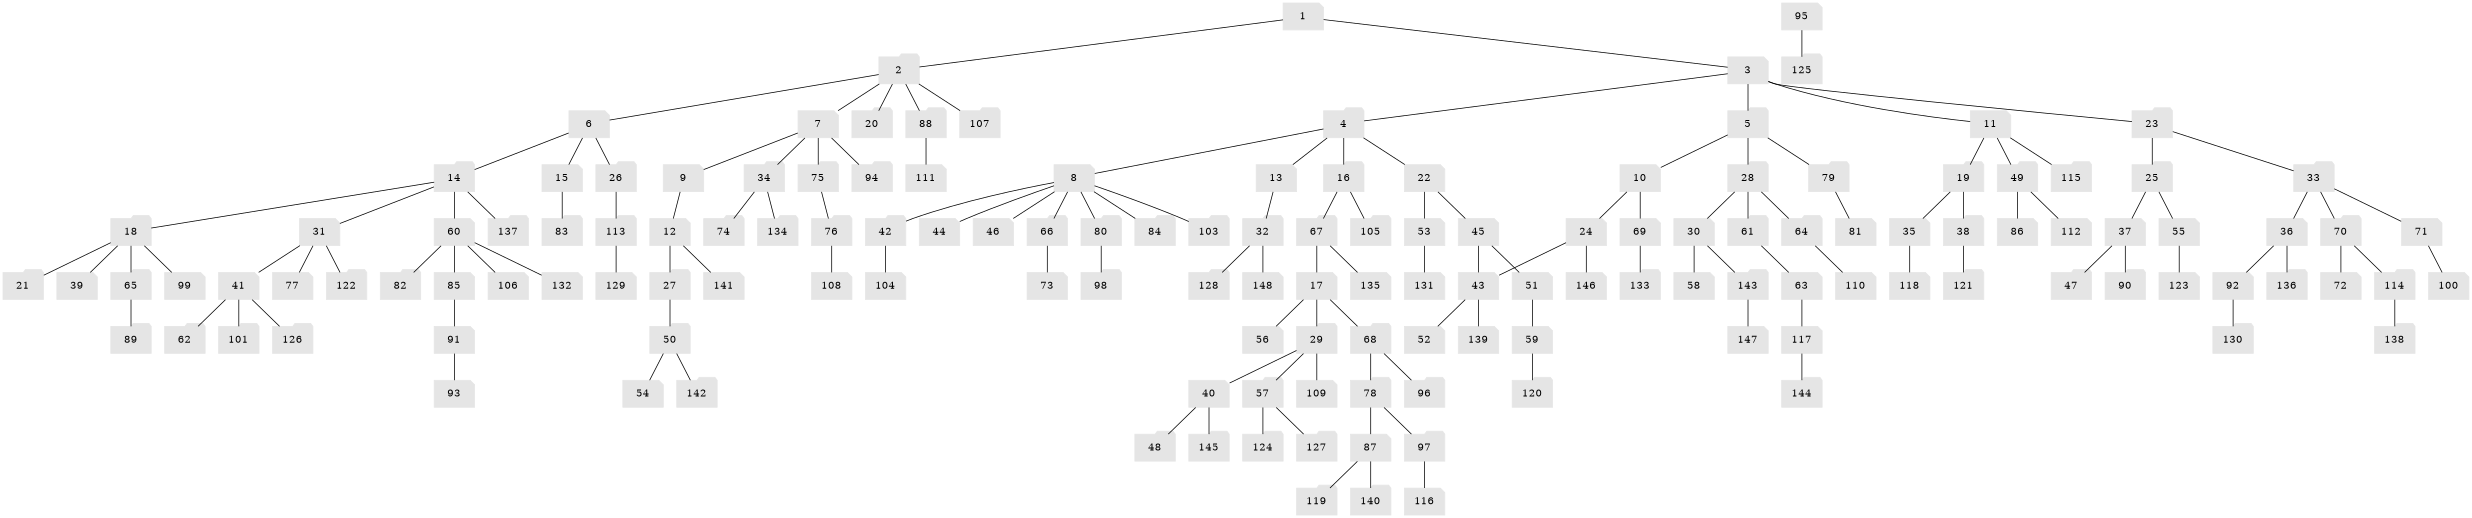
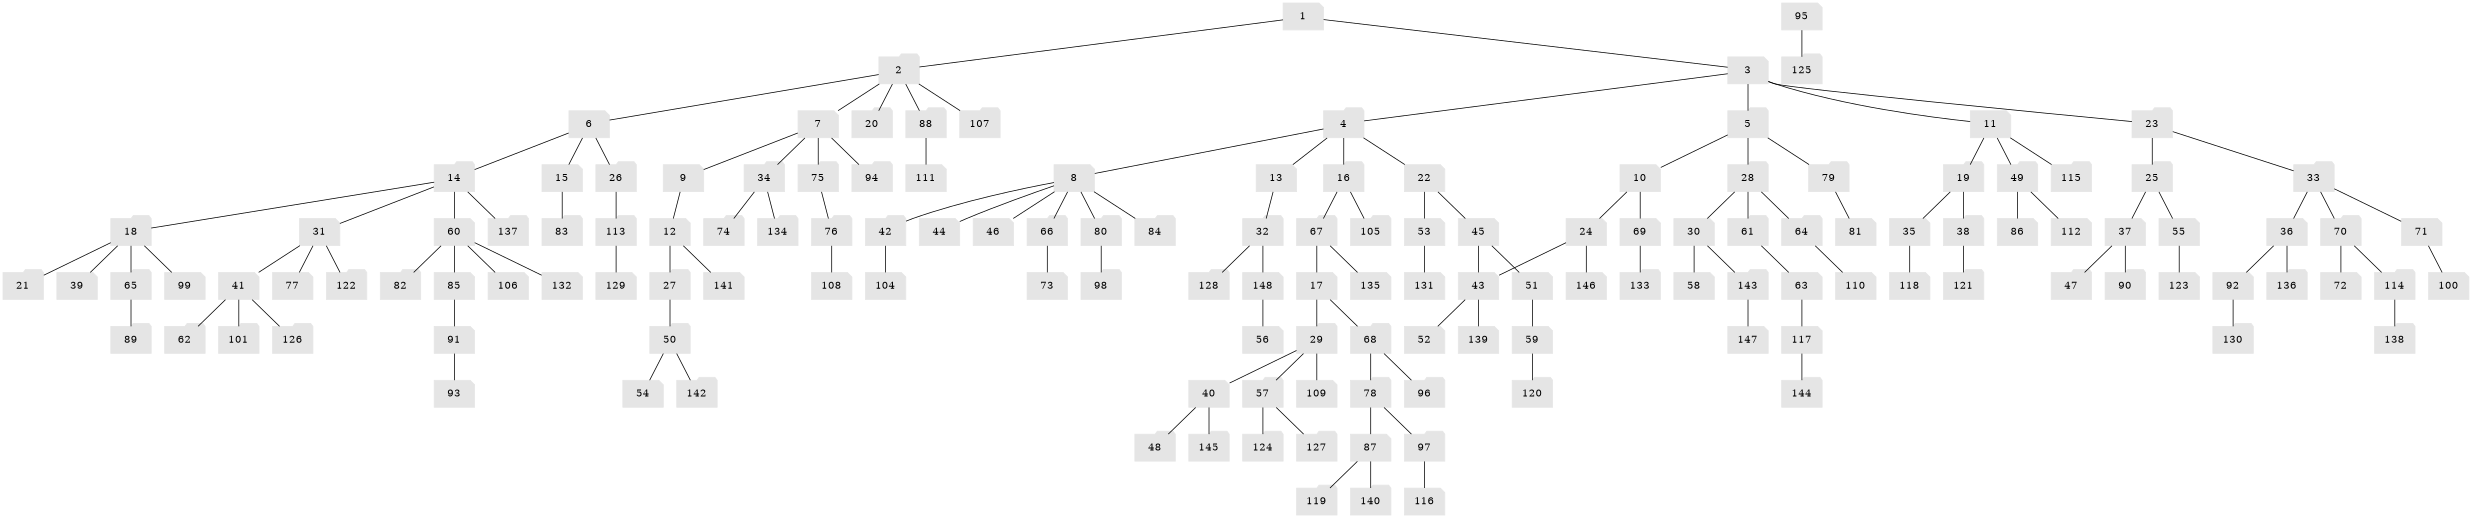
node "103": removed
edge "17" -- "56": now "148" -- "56"
